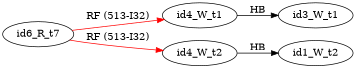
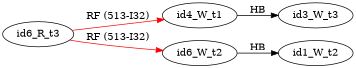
node "id3_W_t1": label "id3_W_t1" -> "id3_W_t3"
node "id6_R_t7": label "id6_R_t7" -> "id6_R_t3"
node "id4_W_t2": label "id4_W_t2" -> "id6_W_t2"
